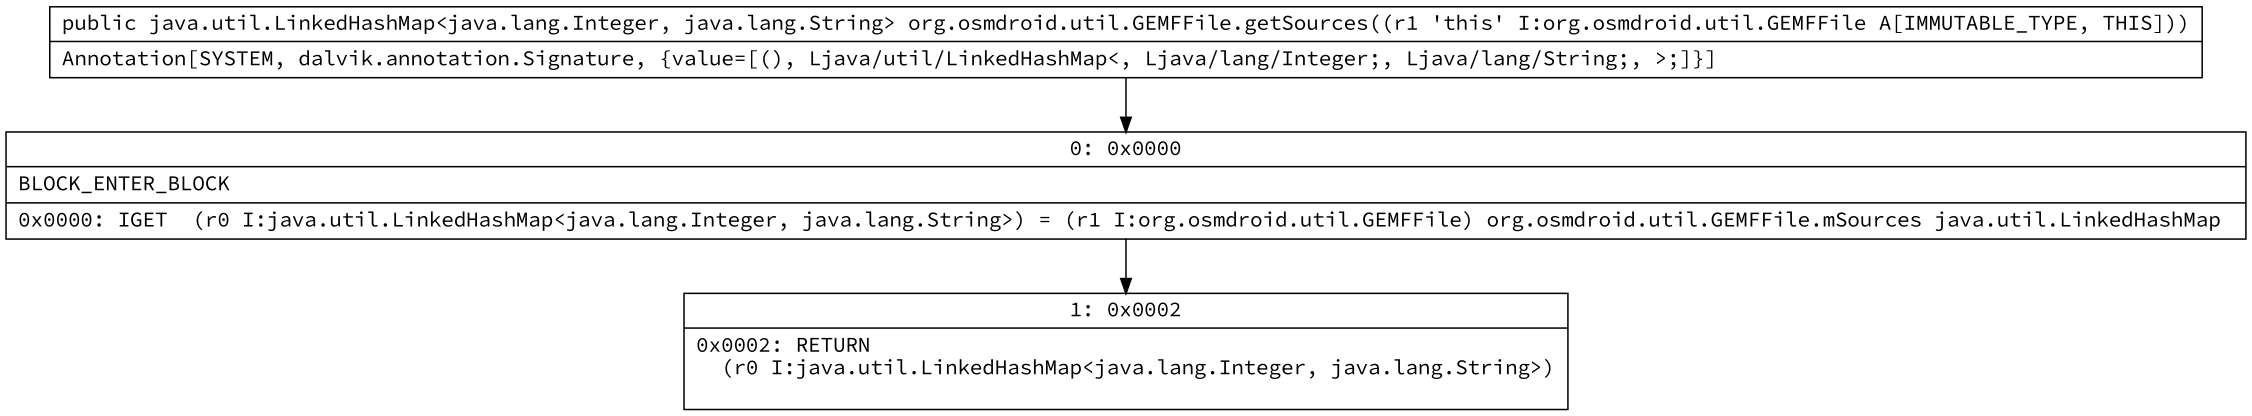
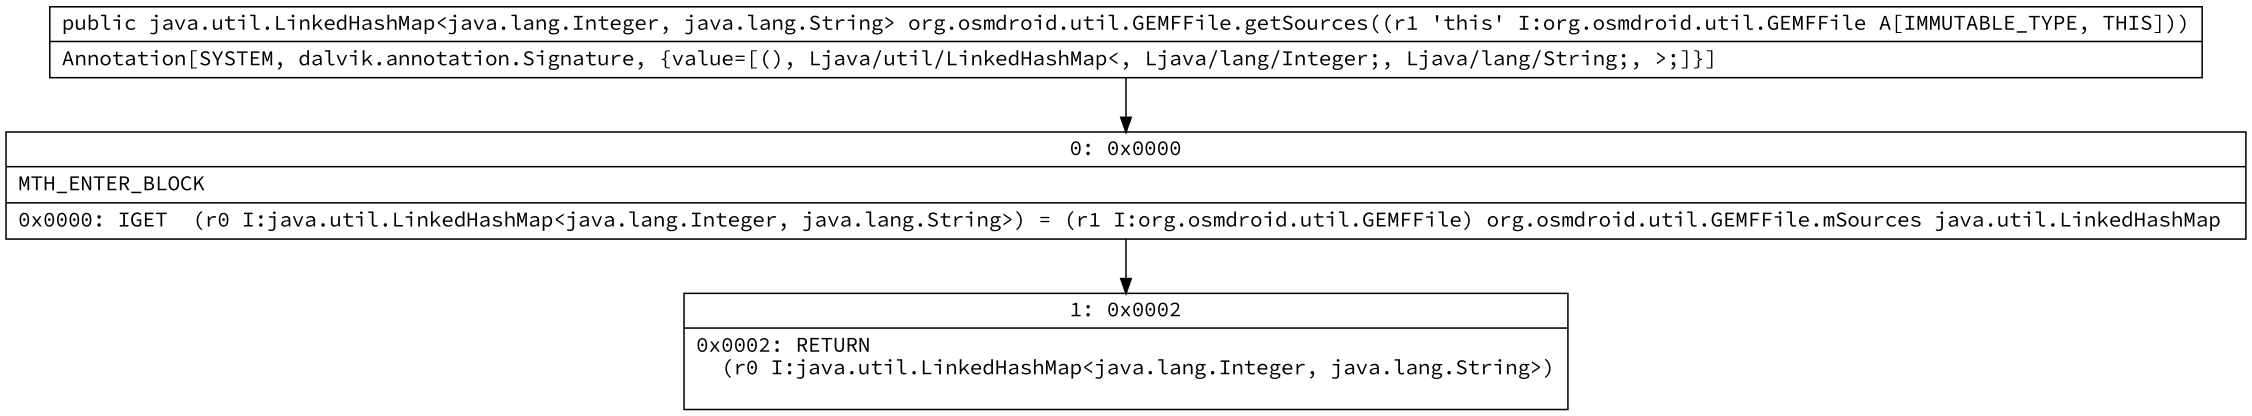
node "0: 0x0000": text "BLOCK_ENTER_BLOCK" -> "MTH_ENTER_BLOCK"
